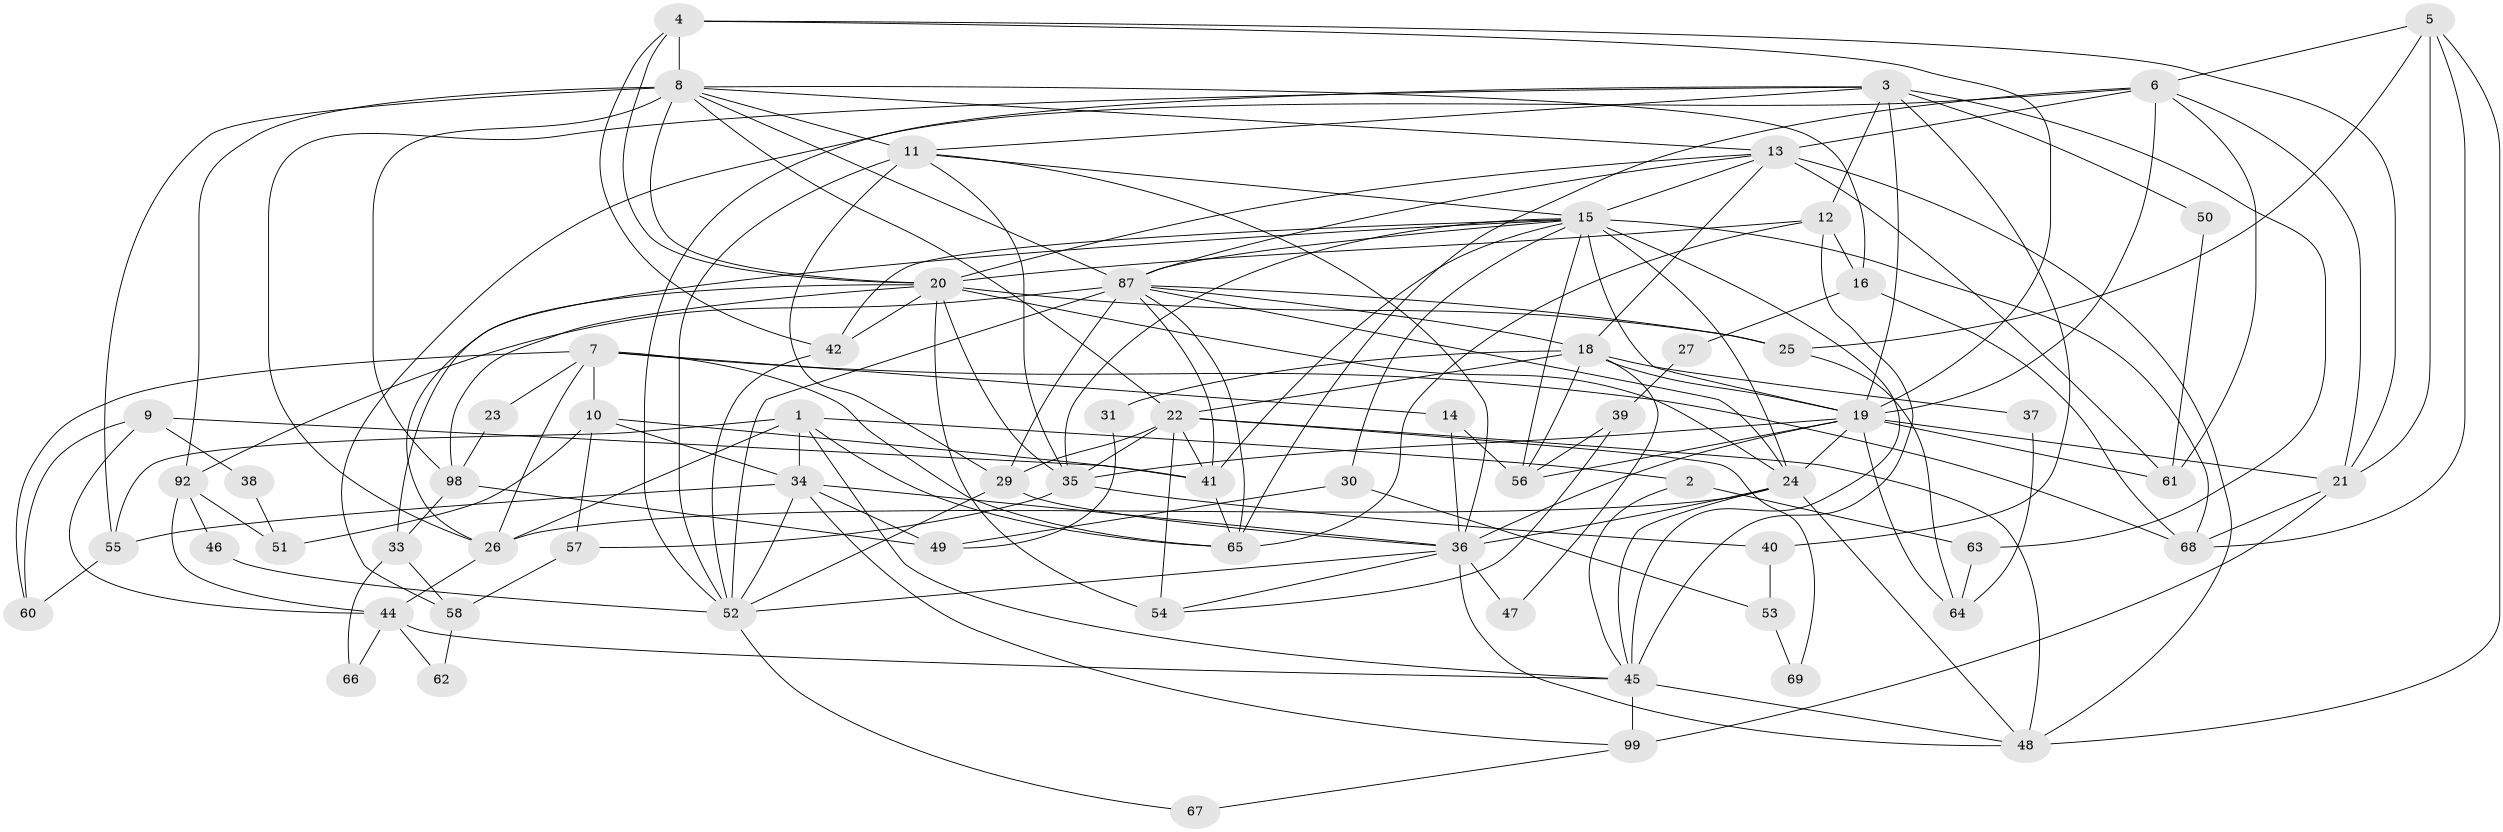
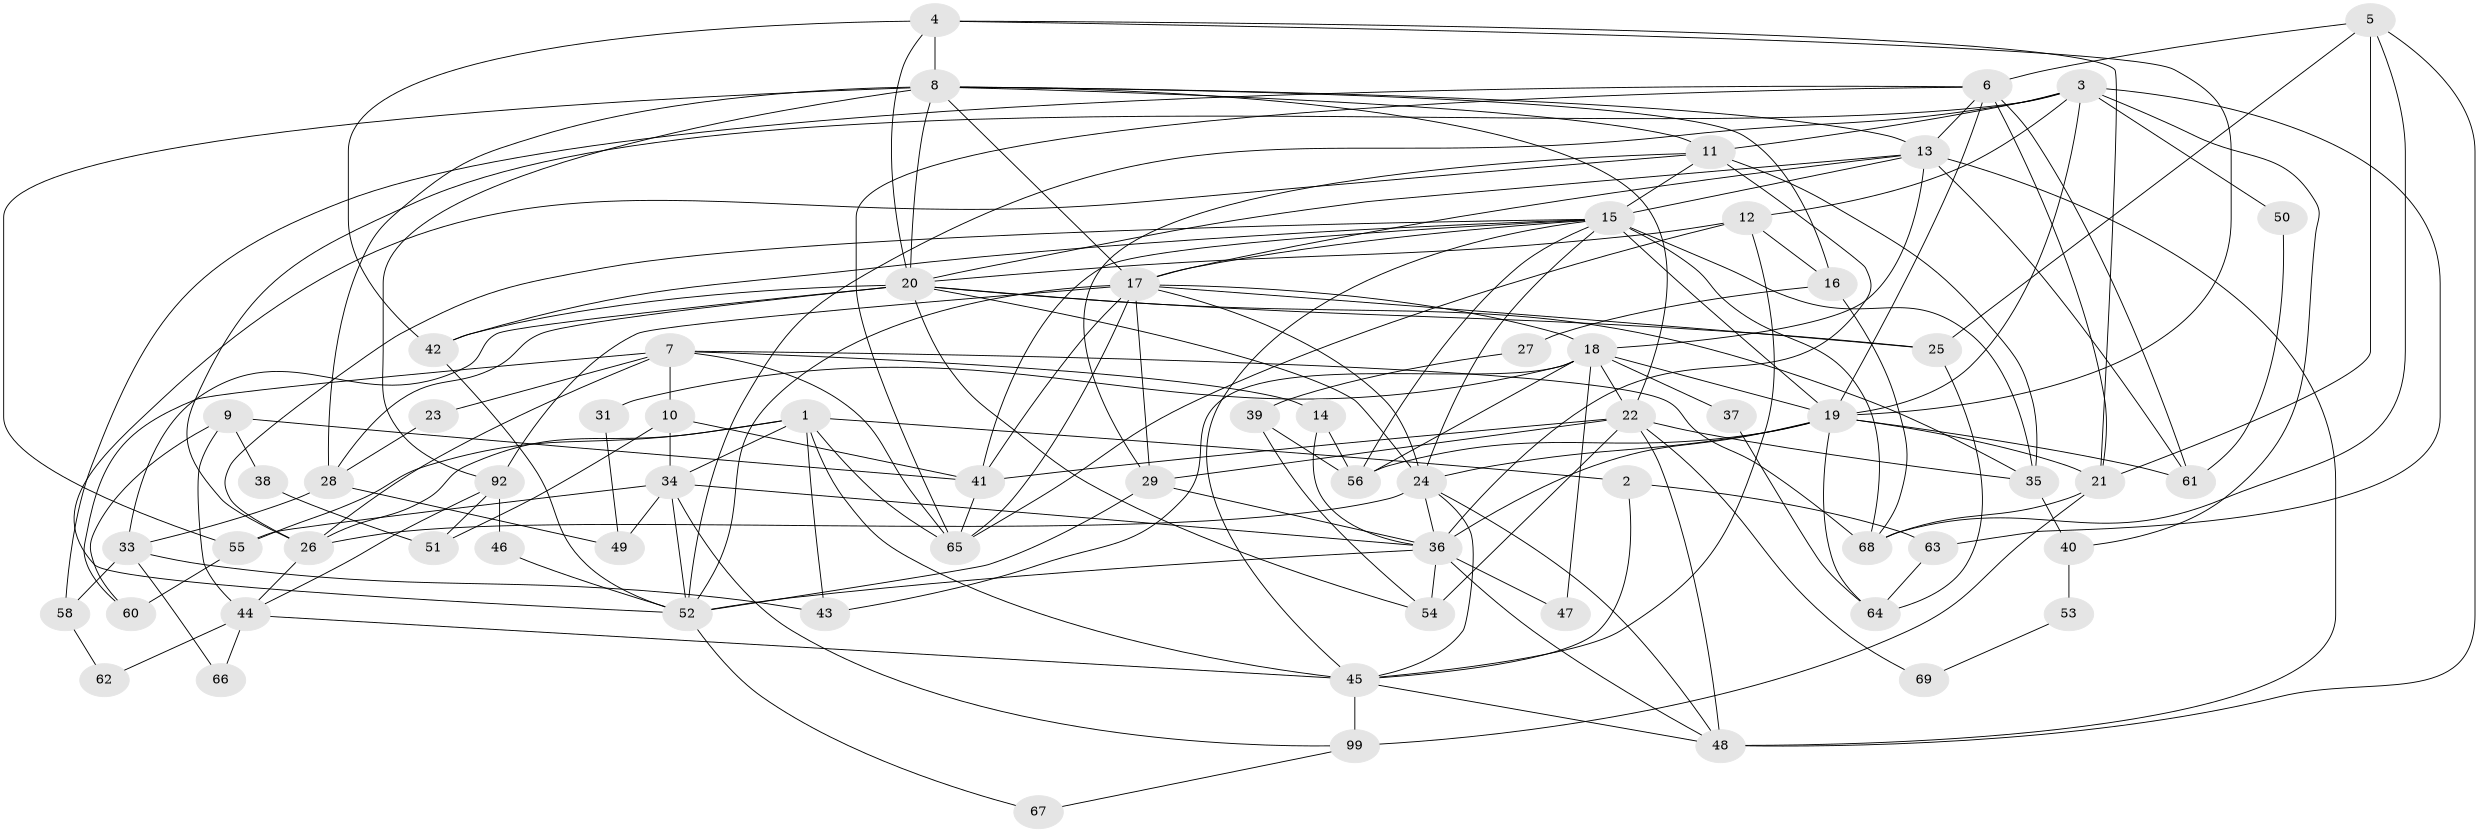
node "87": label "87" -> "17"
edge "19" -- "35": removed
node "98": label "98" -> "28"
node "30": removed
node "57": removed
node "43": added
